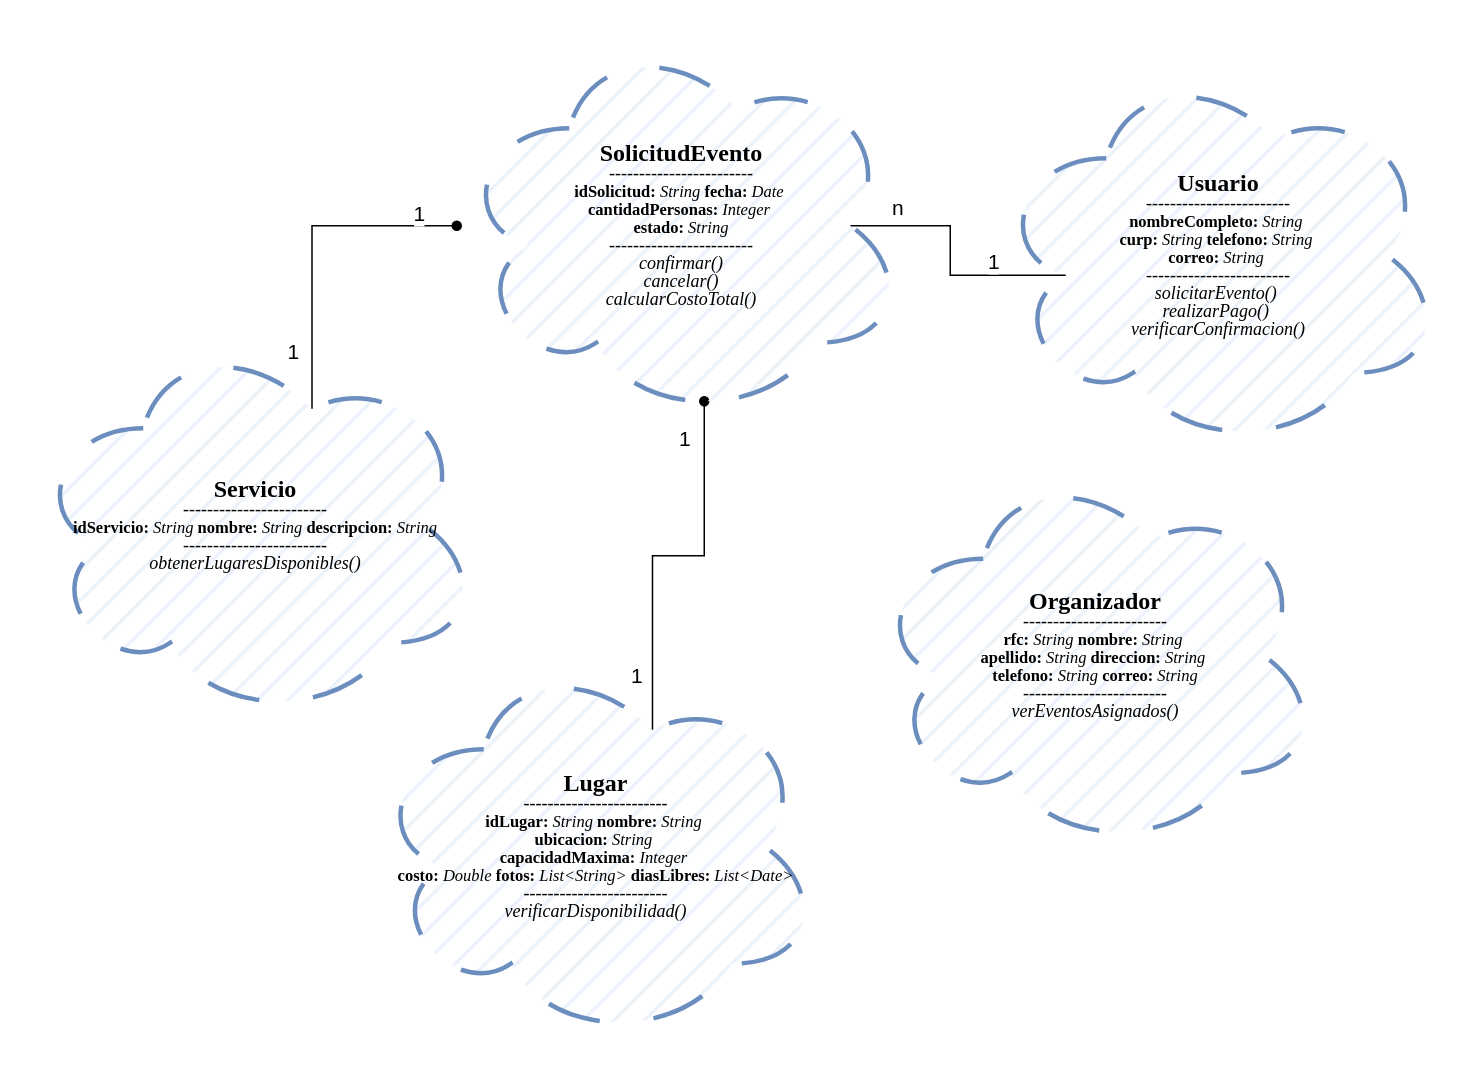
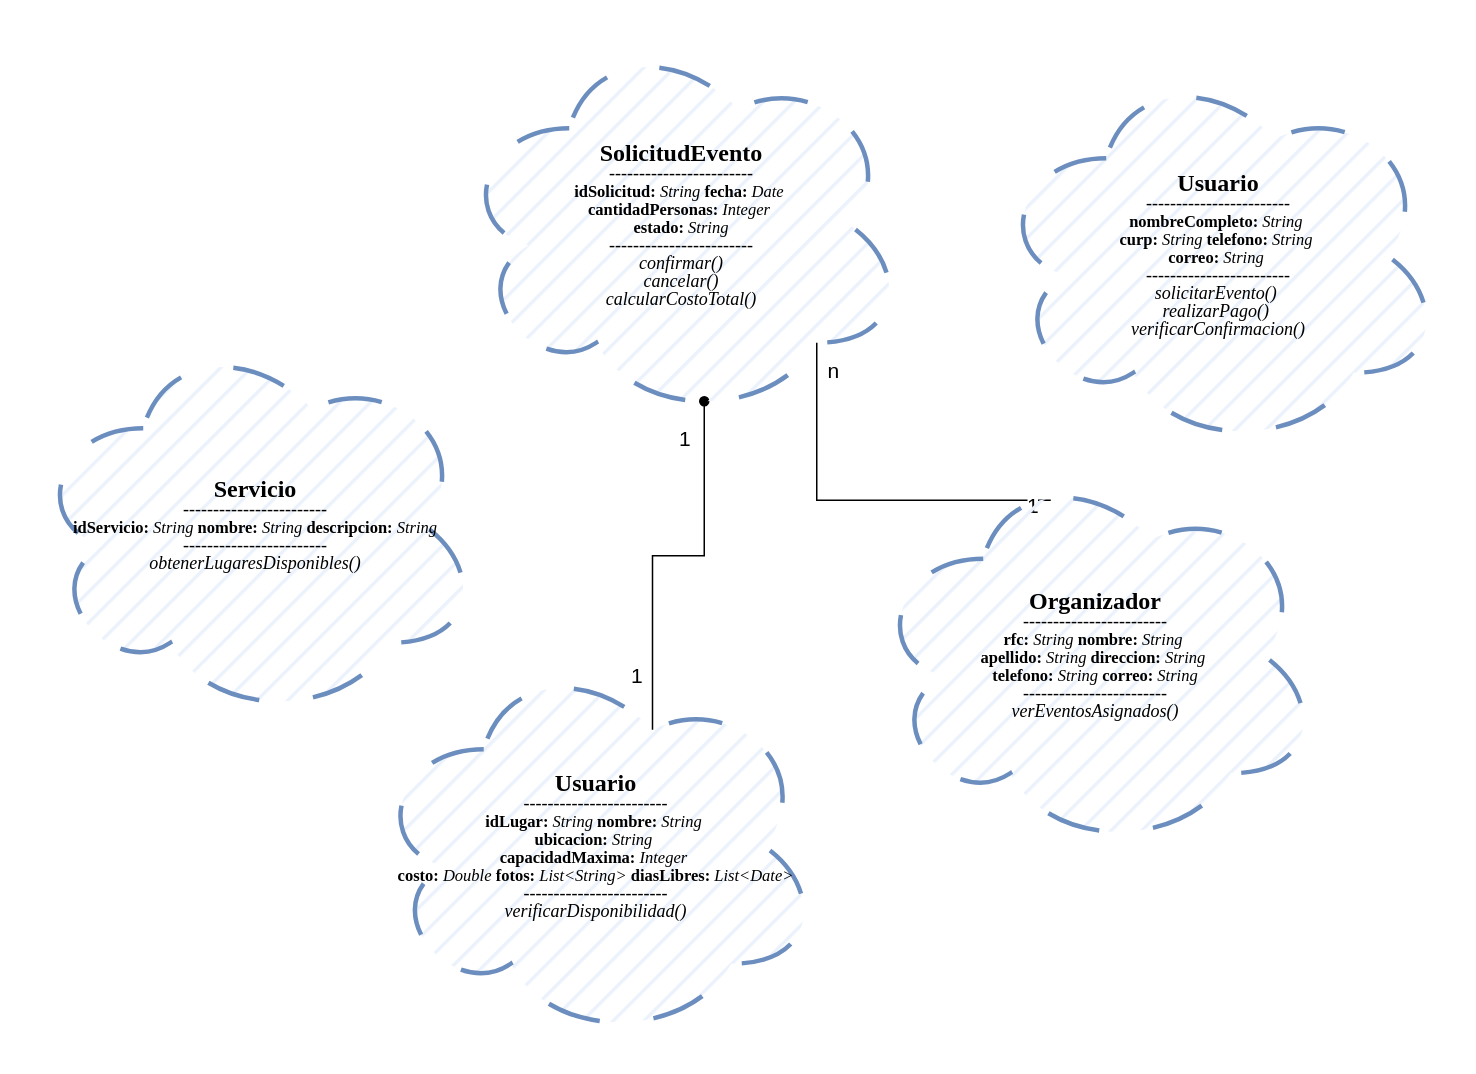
edge "SolicitudEvento ------------------------ idSolicitud: String fecha: Date cantidadPersonas: Integer estado: String ------------------------ confirmar() cancelar() calcularCostoTotal()" -- "Usuario ------------------------ nombreCompleto: String curp: String telefono: String correo: String ------------------------ solicitarEvento() realizarPago() verificarConfirmacion()": removed, labels "n", "1"
edge "Servicio ------------------------ idServicio: String nombre: String descripcion: String ------------------------ obtenerLugaresDisponibles()" -> "SolicitudEvento ------------------------ idSolicitud: String fecha: Date cantidadPersonas: Integer estado: String ------------------------ confirmar() cancelar() calcularCostoTotal()": removed, labels "1", "1"
edge "SolicitudEvento ------------------------ idSolicitud: String fecha: Date cantidadPersonas: Integer estado: String ------------------------ confirmar() cancelar() calcularCostoTotal()" -- "Organizador ------------------------ rfc: String nombre: String apellido: String direccion: String telefono: String correo: String ------------------------ verEventosAsignados()": added, labels "n", "1"
node "Lugar ------------------------ idLugar: String nombre: String ubicacion: String capacidadMaxima: Integer costo: Double fotos: List<String> diasLibres: List<Date> ------------------------ verificarDisponibilidad()": label "Lugar ------------------------ idLugar: String nombre: String ubicacion: String capacidadMaxima: Integer costo: Double fotos: List<String> diasLibres: List<Date> ------------------------ verificarDisponibilidad()" -> "Usuario ------------------------ idLugar: String nombre: String ubicacion: String capacidadMaxima: Integer costo: Double fotos: List<String> diasLibres: List<Date> ------------------------ verificarDisponibilidad()"
